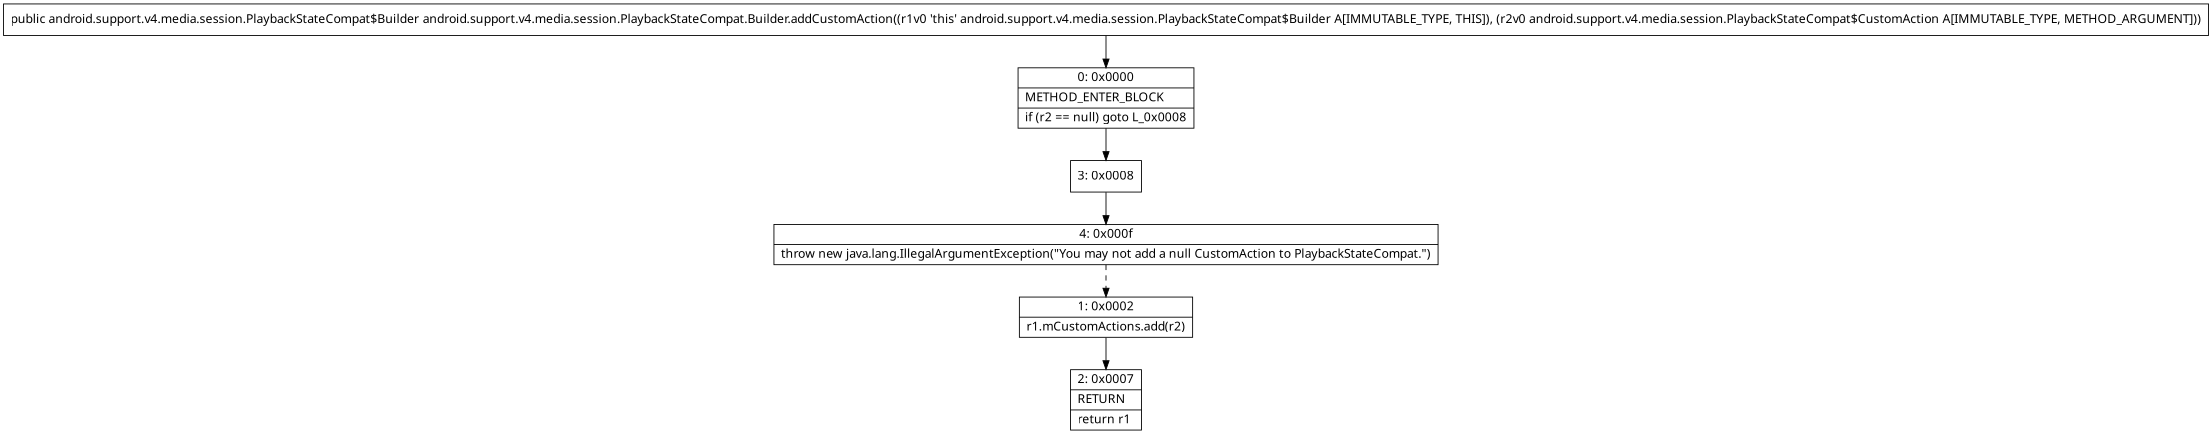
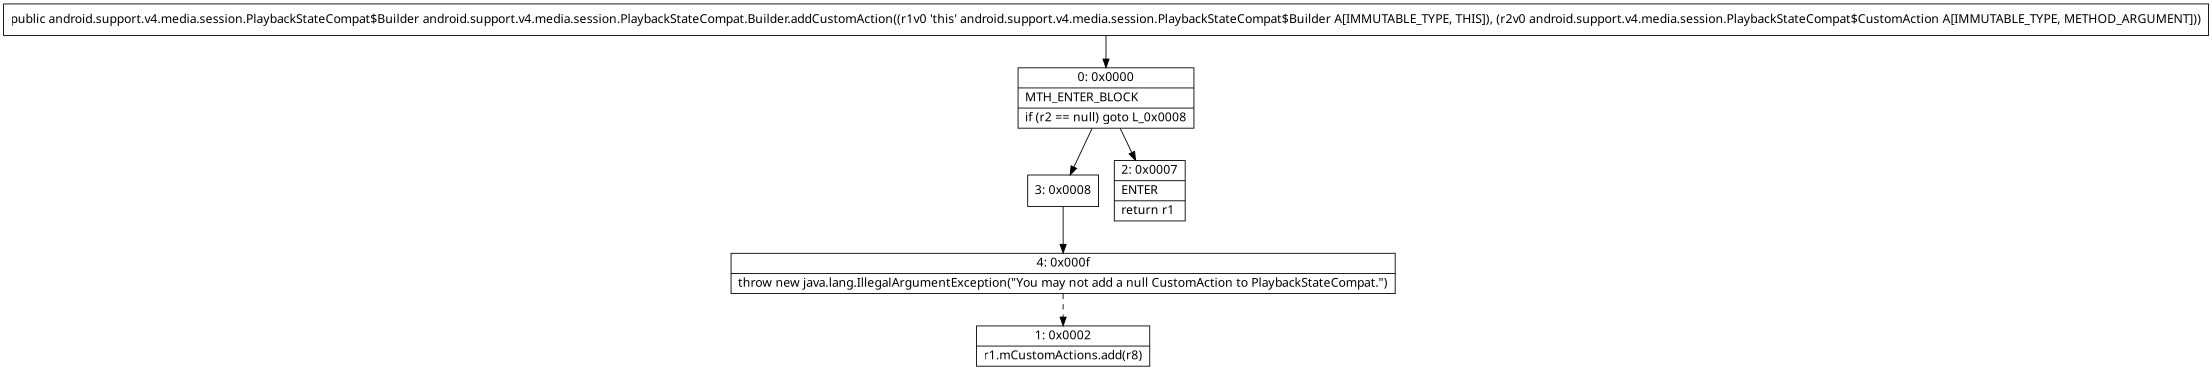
node "0: 0x0000": text "METHOD_ENTER_BLOCK" -> "MTH_ENTER_BLOCK"
node "1: 0x0002": text "r1.mCustomActions.add(r2)" -> "r1.mCustomActions.add(r8)"
edge "1: 0x0002" -> "2: 0x0007": now "0: 0x0000" -> "2: 0x0007"
node "2: 0x0007": text "RETURN" -> "ENTER"
